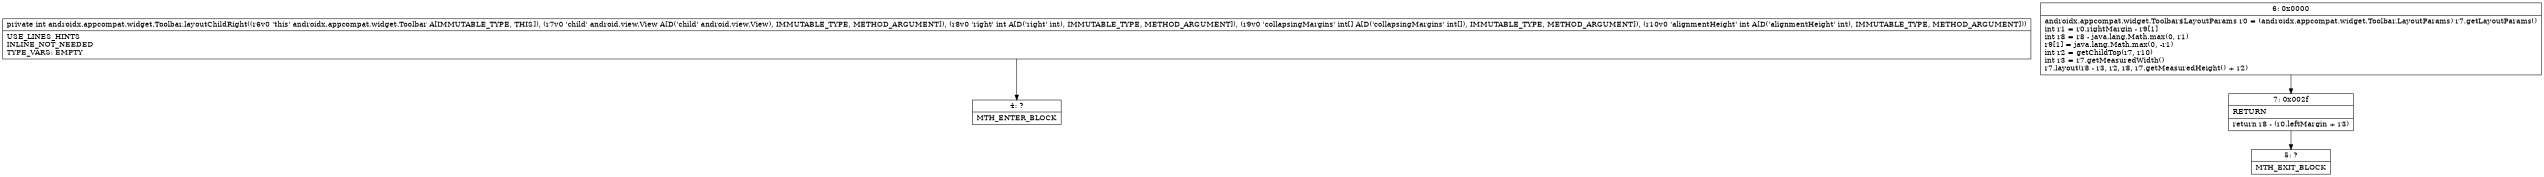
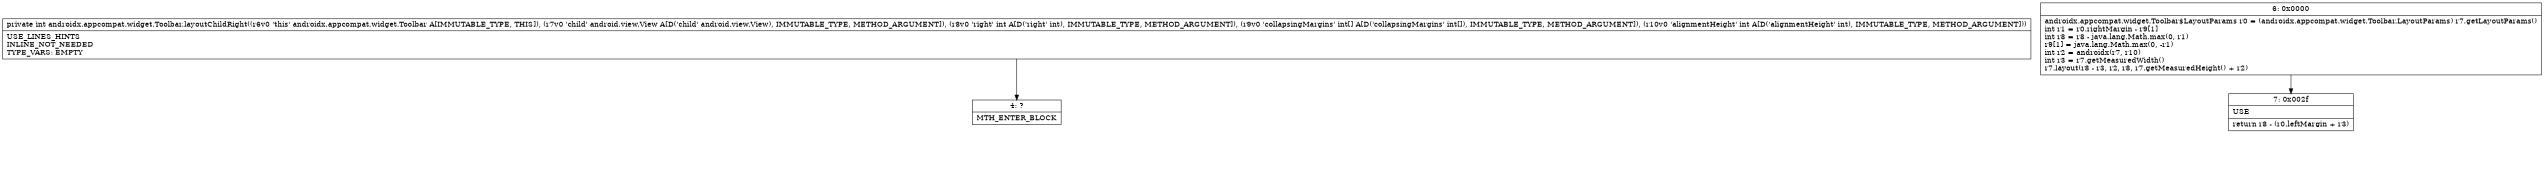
node "6: 0x0000": text "int r2 = getChildTop(r7, r10)" -> "int r2 = androidx(r7, r10)"
node "7: 0x002f": text "RETURN" -> "USE"
node "5: ?": removed
